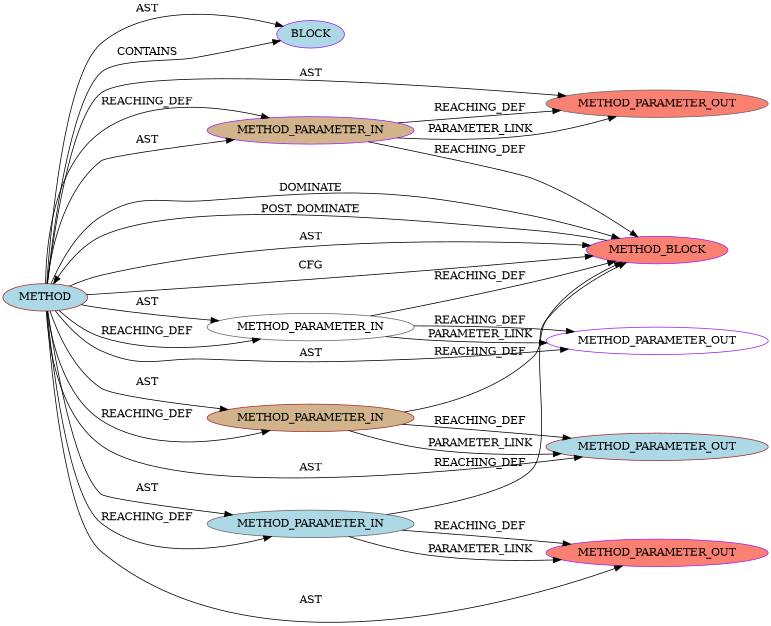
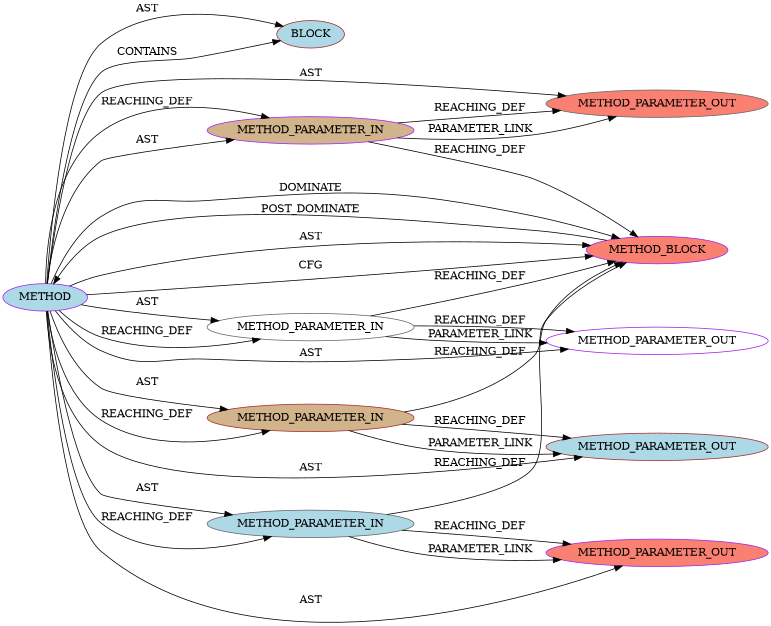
node "BLOCK": color purple -> brown
node "METHOD": color brown -> purple
